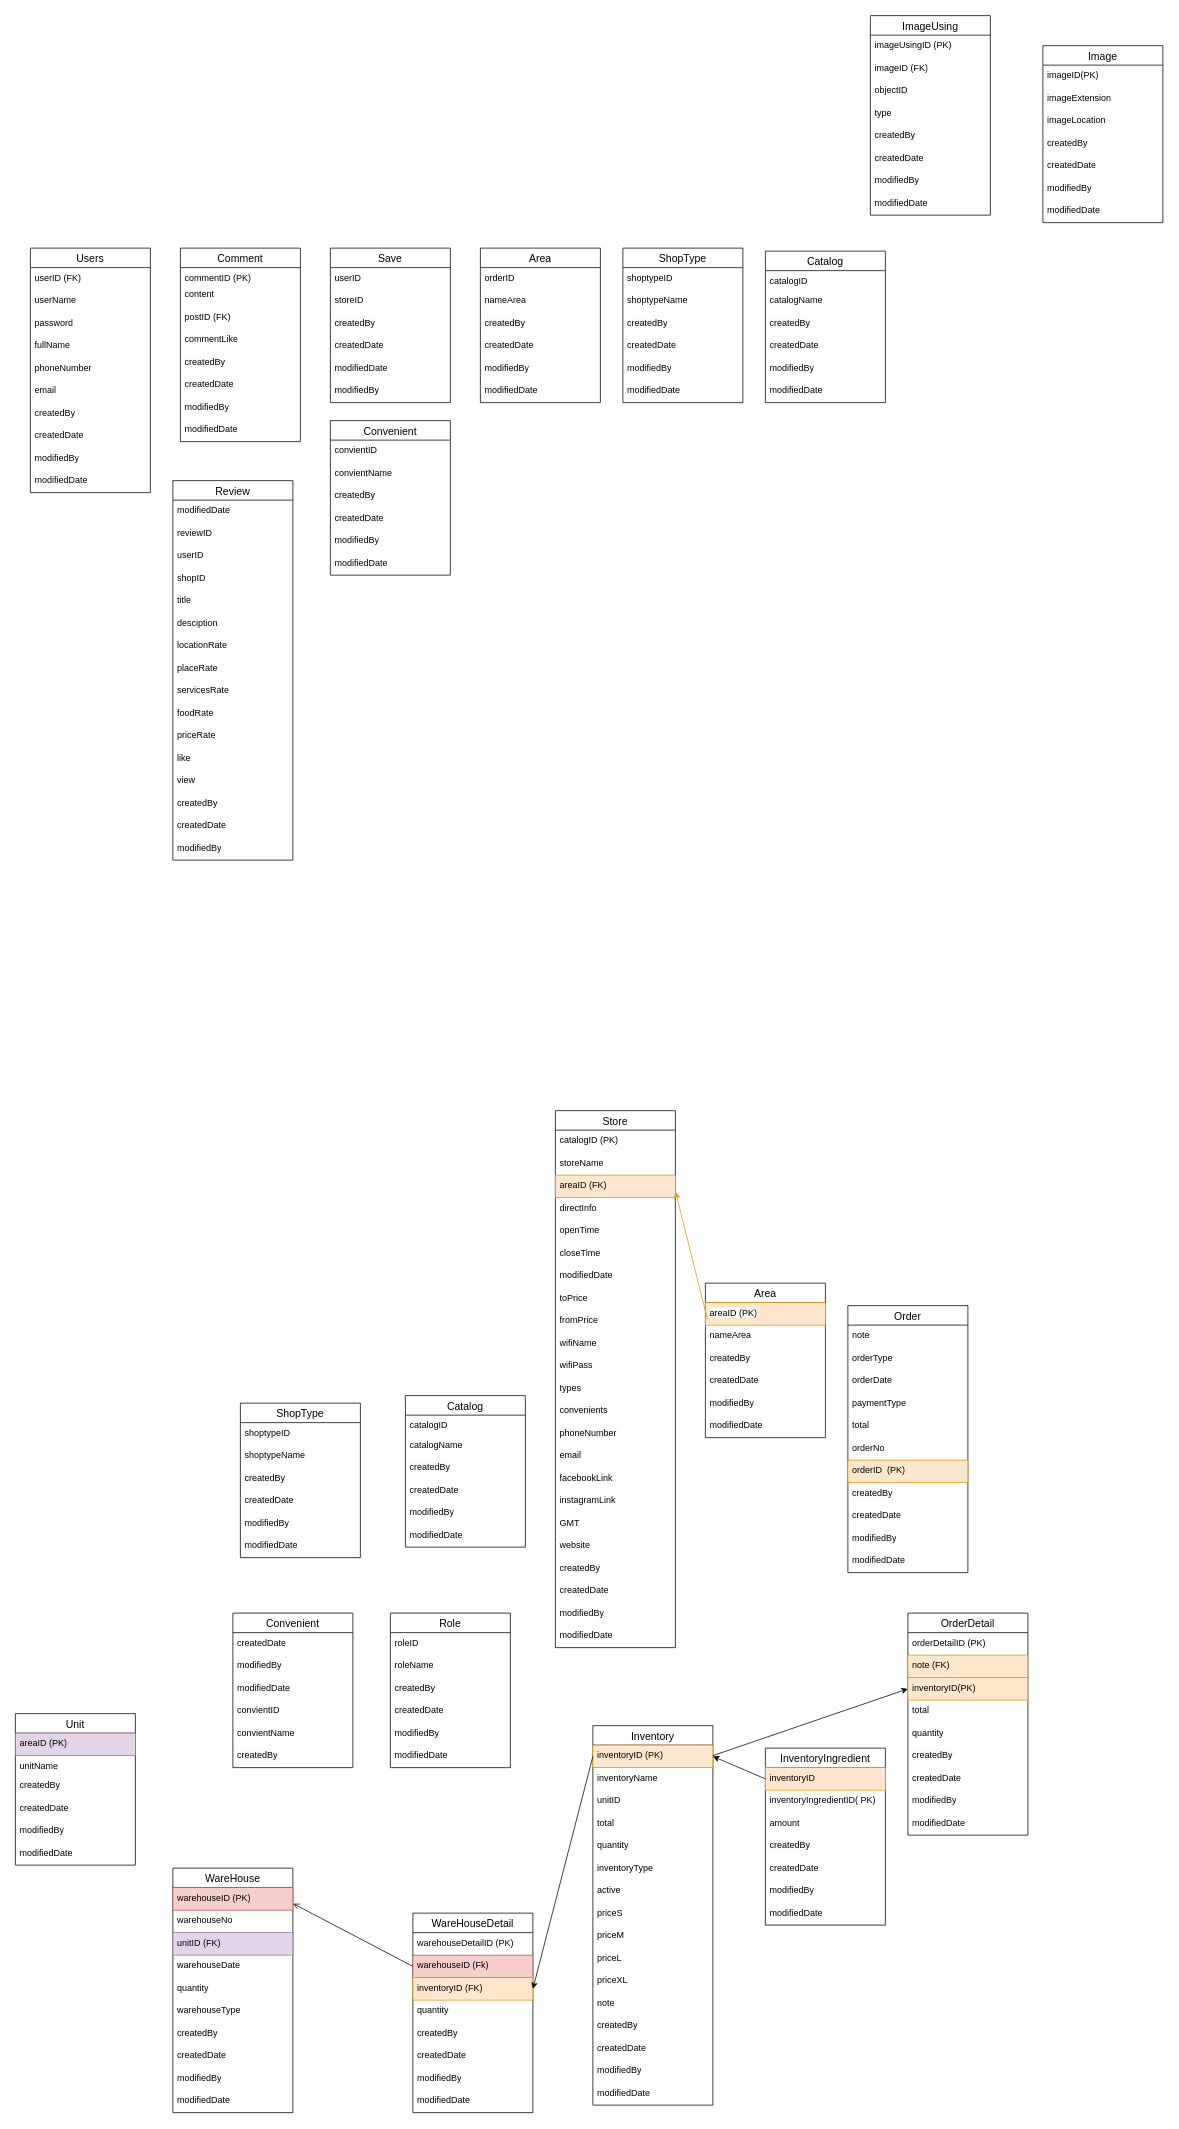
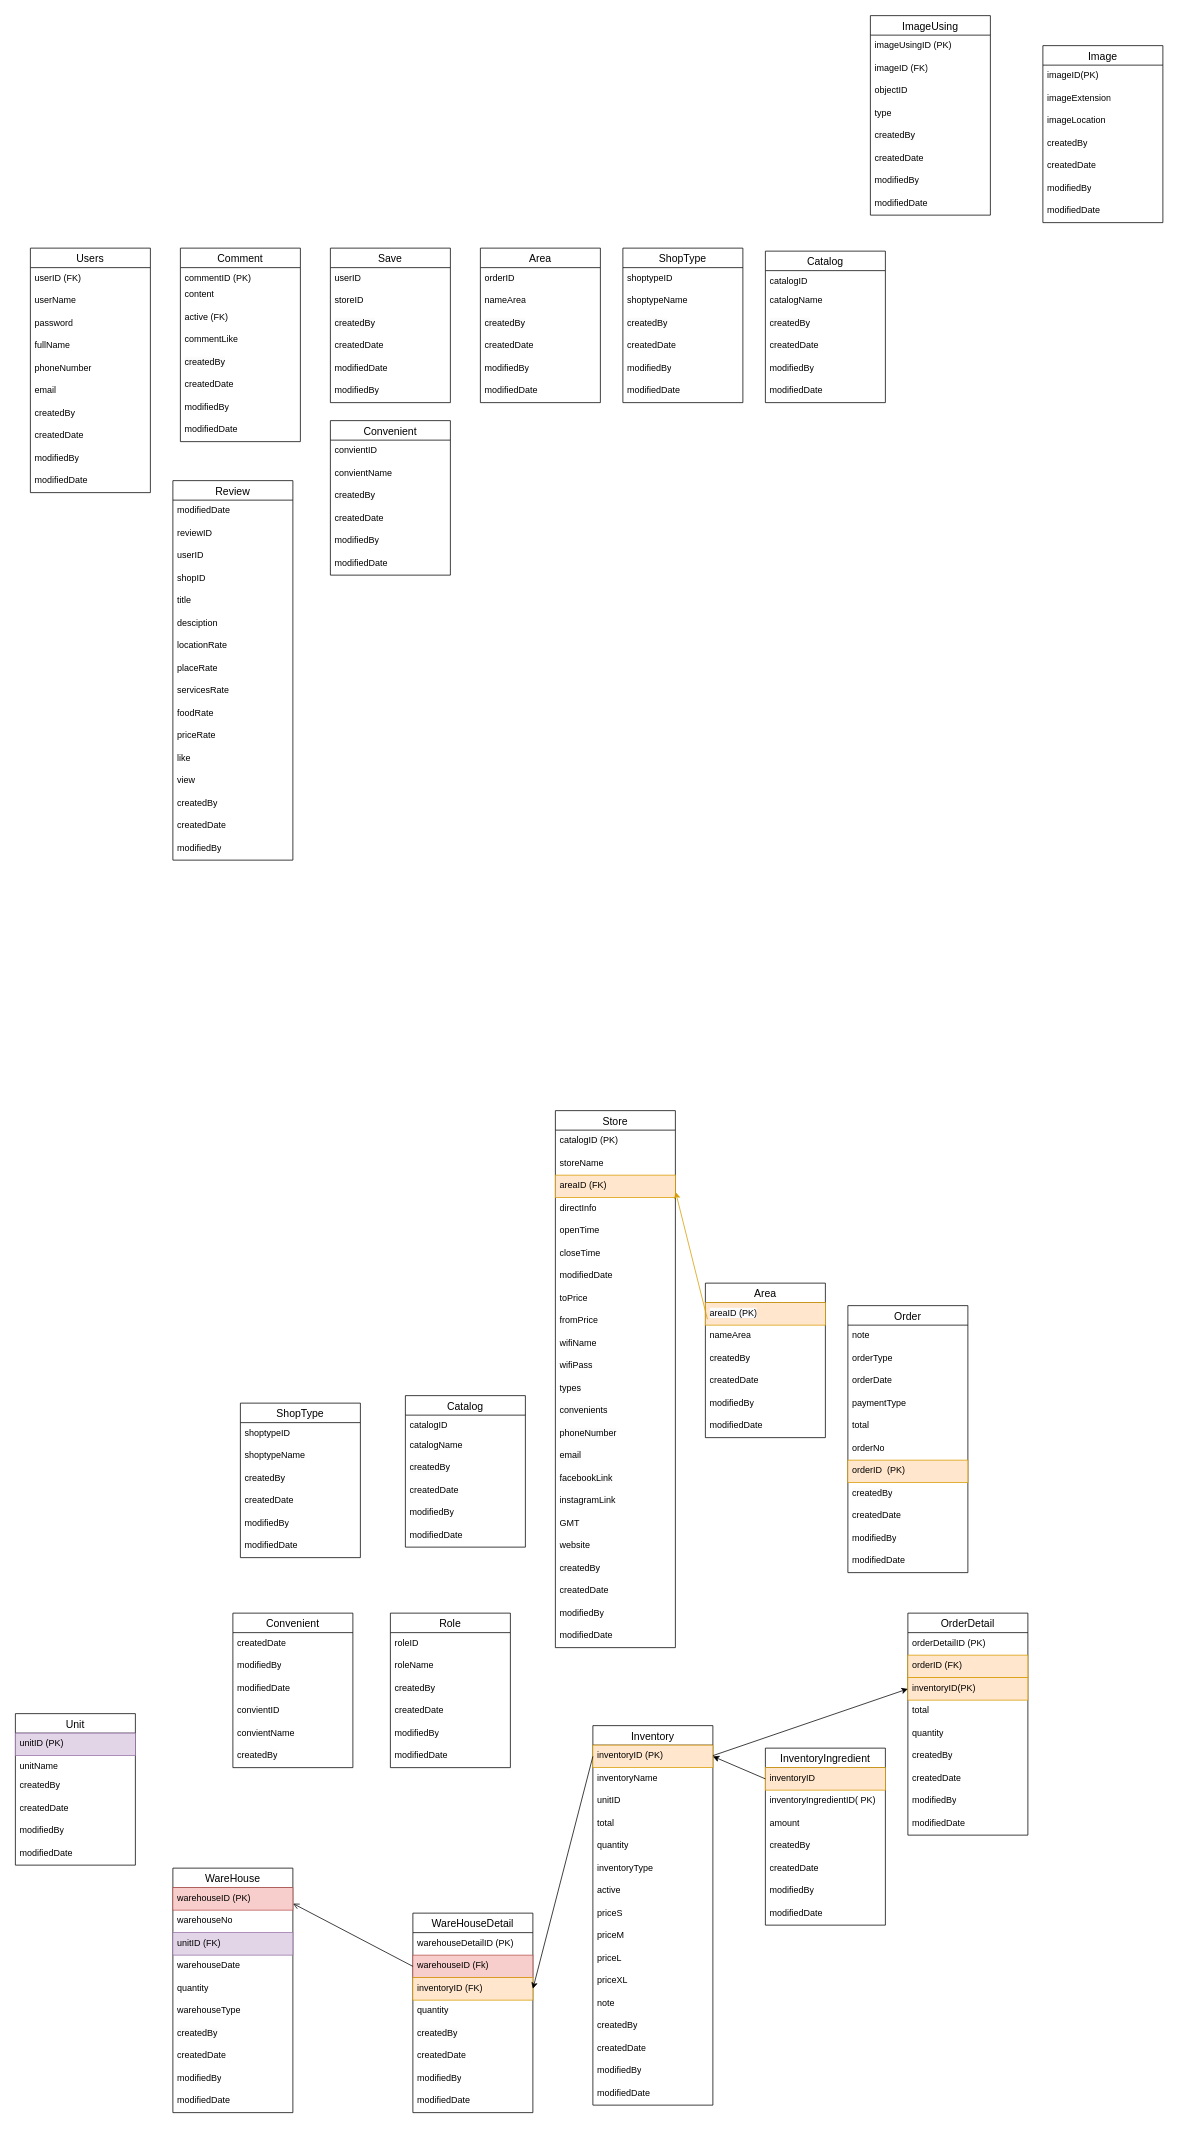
node "postID (FK)": label "postID (FK)" -> "active (FK)"
node "note (FK)": label "note (FK)" -> "orderID (FK)"
node "areaID (PK)": label "areaID (PK)" -> "unitID (PK)"
